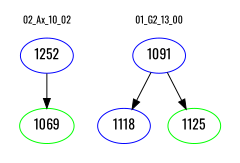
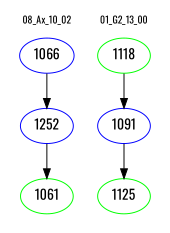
cluster "02_Ax_10_02": label "02_Ax_10_02" -> "08_Ax_10_02"
node "1066": added
edge "1091" -> "1118": reversed
node "1069": label "1069" -> "1061"
node "1118": color blue -> green
